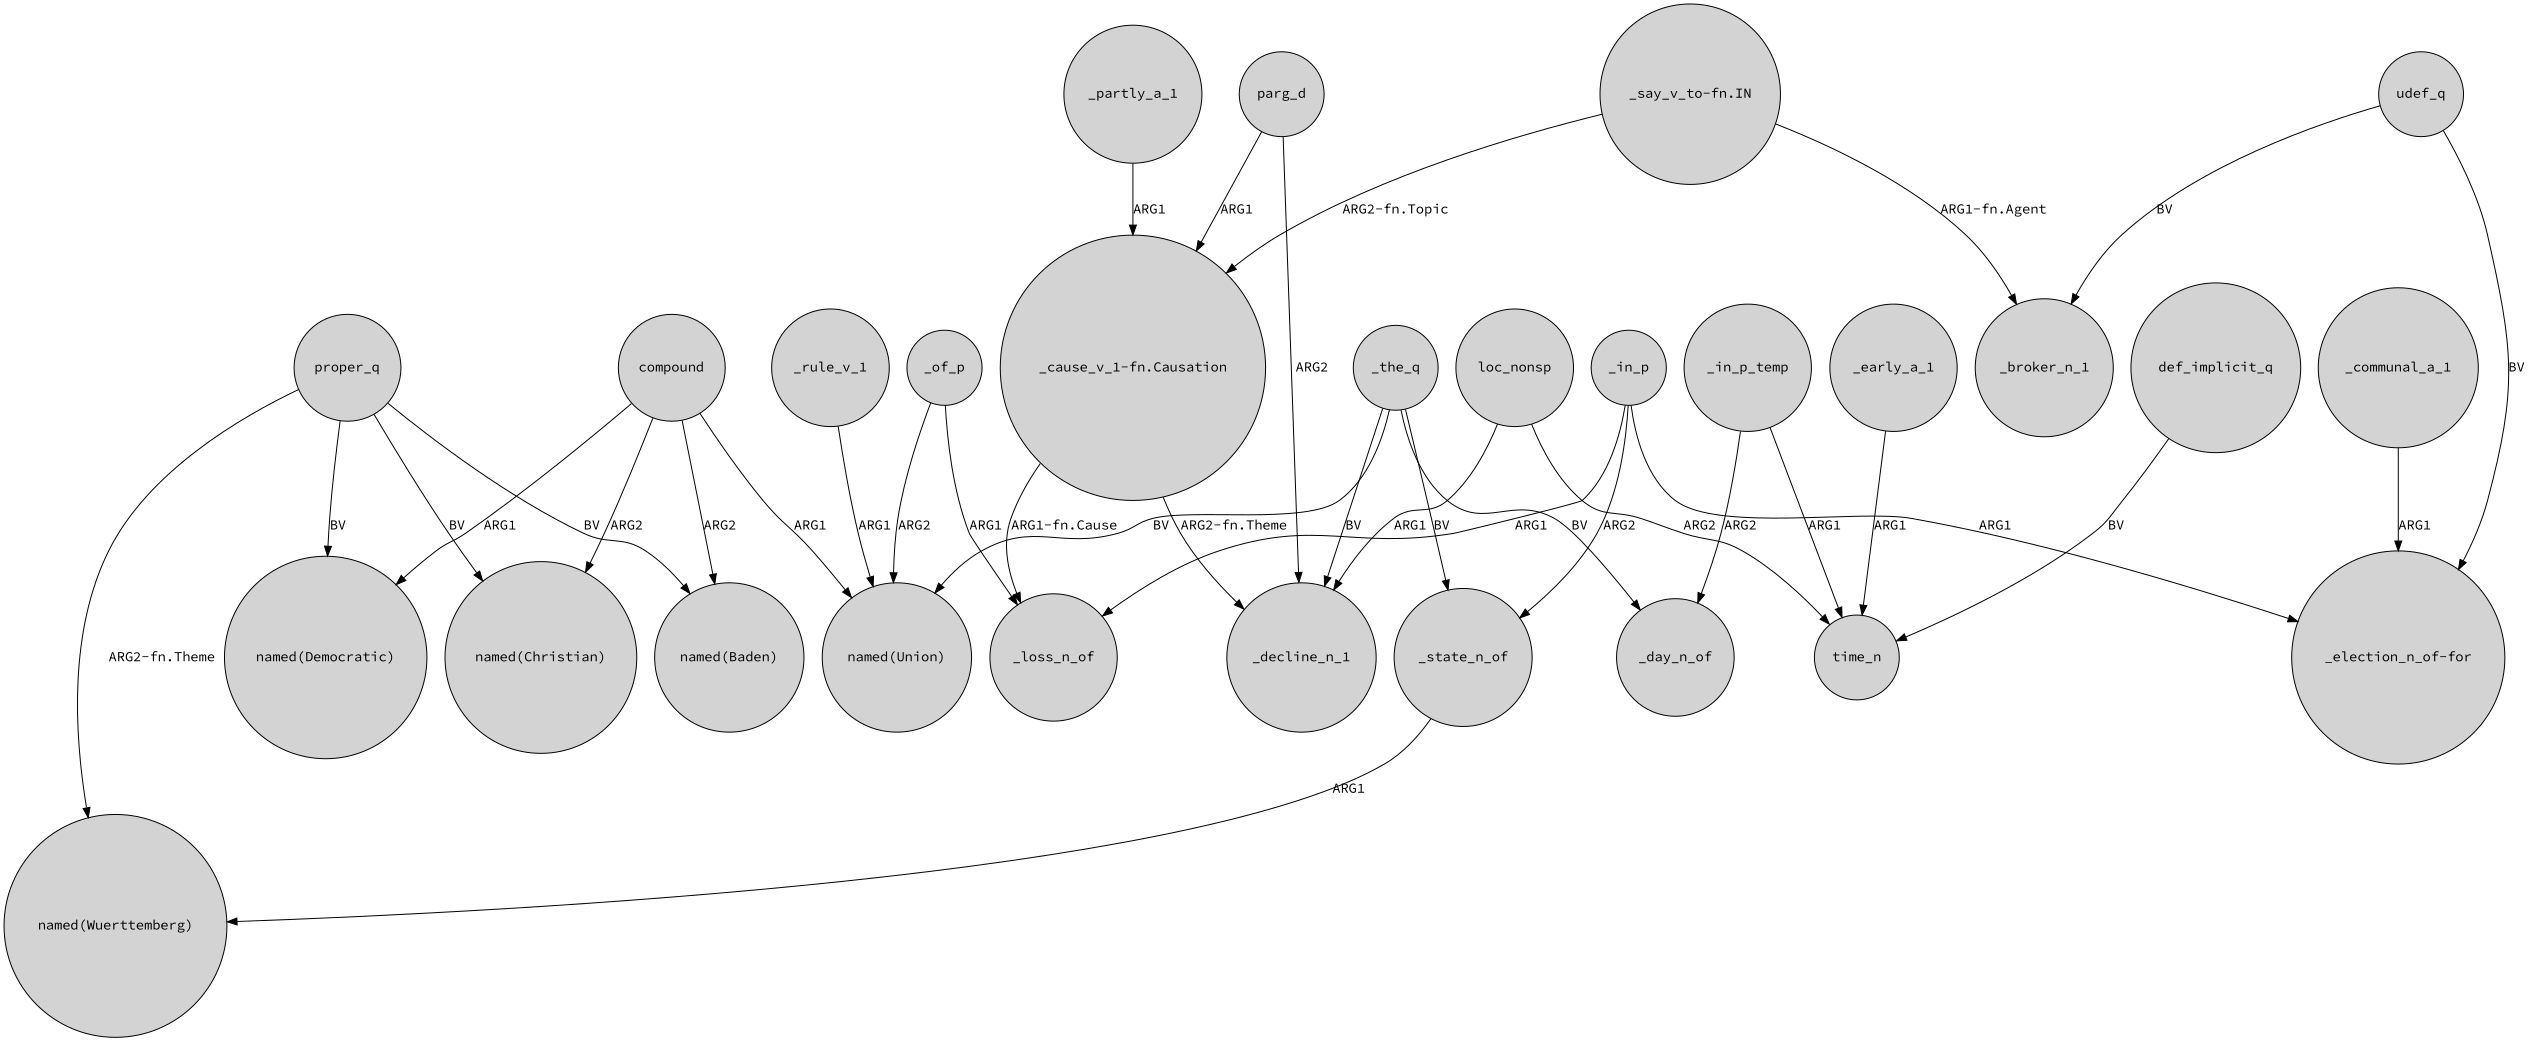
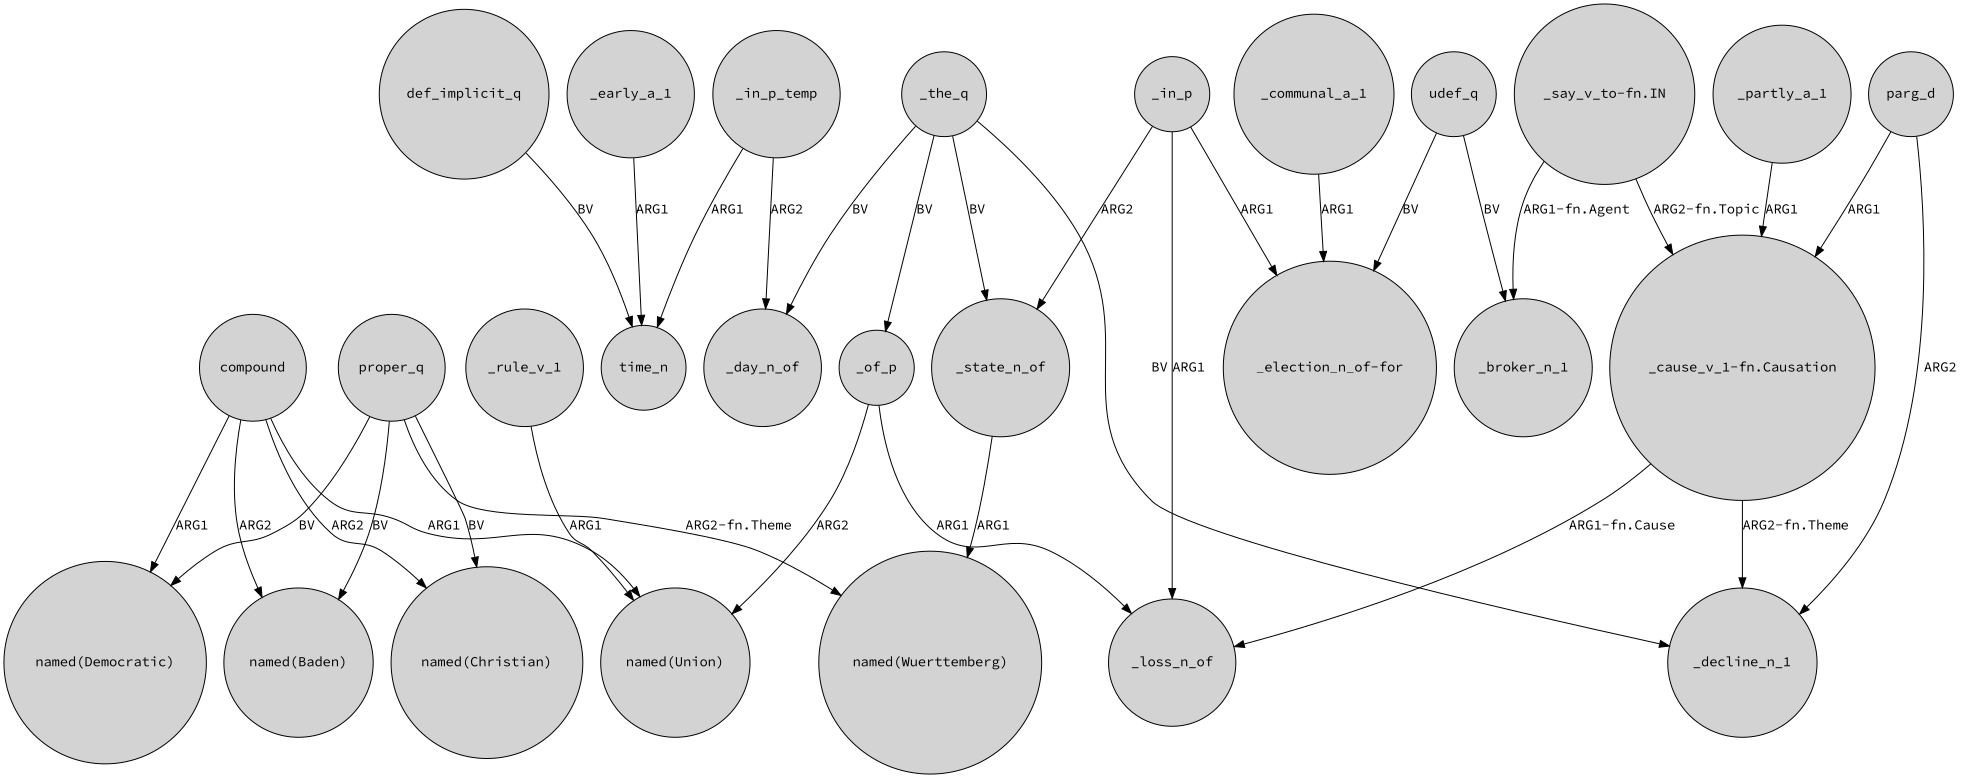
node "loc_nonsp": removed
edge "_the_q" -> "named(Union)": now "_the_q" -> "_of_p"
